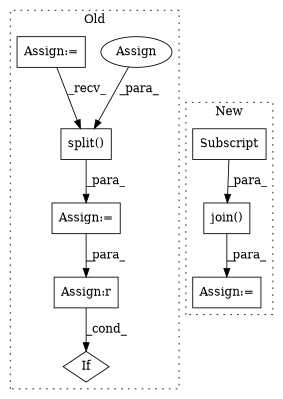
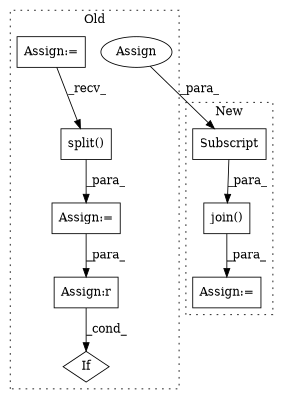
edge "Assign" -> "split()": now "Assign" -> "Subscript"
